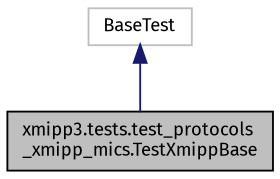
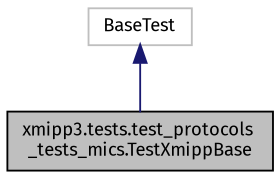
node "xmipp3.tests.test_protocols _xmipp_mics.TestXmippBase": label "xmipp3.tests.test_protocols _xmipp_mics.TestXmippBase" -> "xmipp3.tests.test_protocols _tests_mics.TestXmippBase"
